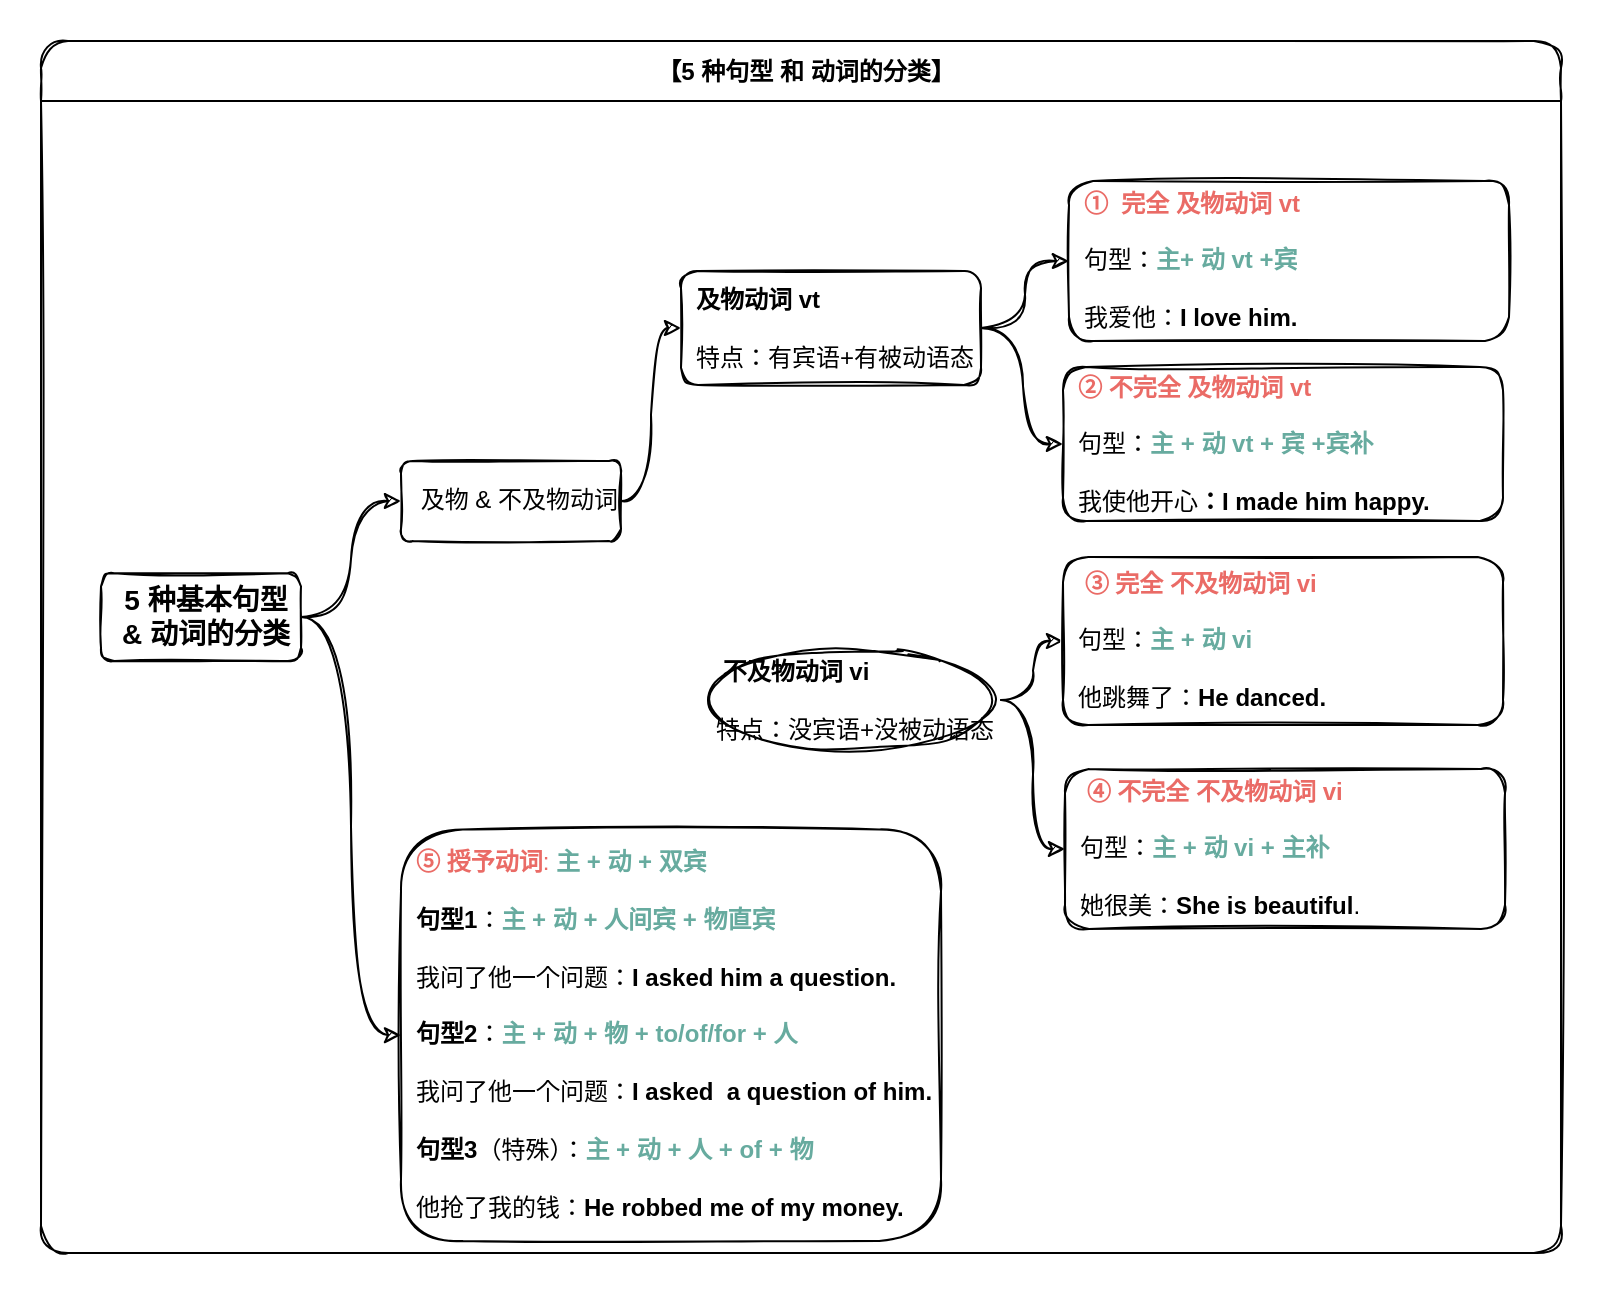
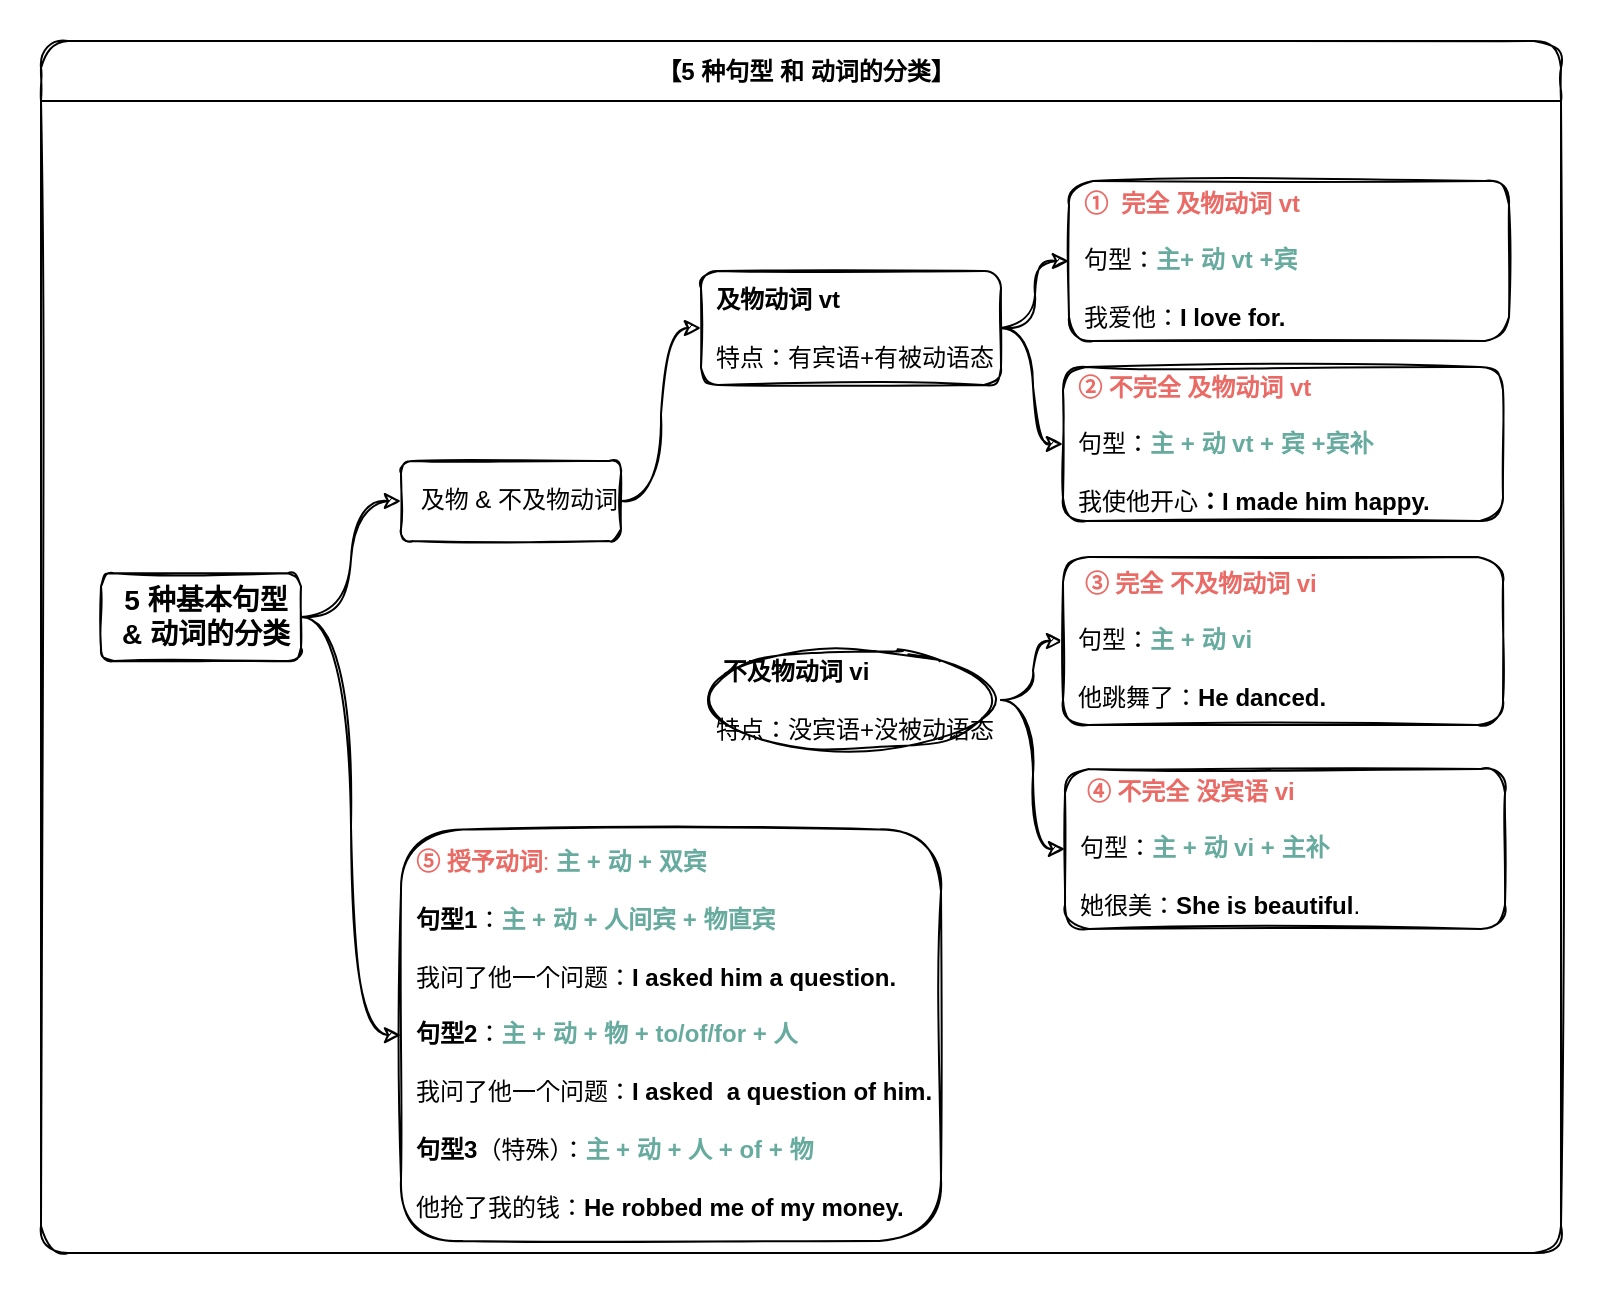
node "① 完全 及物动词 vt 句型：主+ 动 vt +宾 我爱他：I love him.": label "① 完全 及物动词 vt 句型：主+ 动 vt +宾 我爱他：I love him." -> "① 完全 及物动词 vt 句型：主+ 动 vt +宾 我爱他：I love for."
node "及物动词 vt 特点：有宾语+有被动语态": moved (831, 328) -> (851, 328)
node "④ 不完全 不及物动词 vi 句型：主 + 动 vi + 主补 她很美：She is beautiful.": label "④ 不完全 不及物动词 vi 句型：主 + 动 vi + 主补 她很美：She is beautiful." -> "④ 不完全 没宾语 vi 句型：主 + 动 vi + 主补 她很美：She is beautiful."
